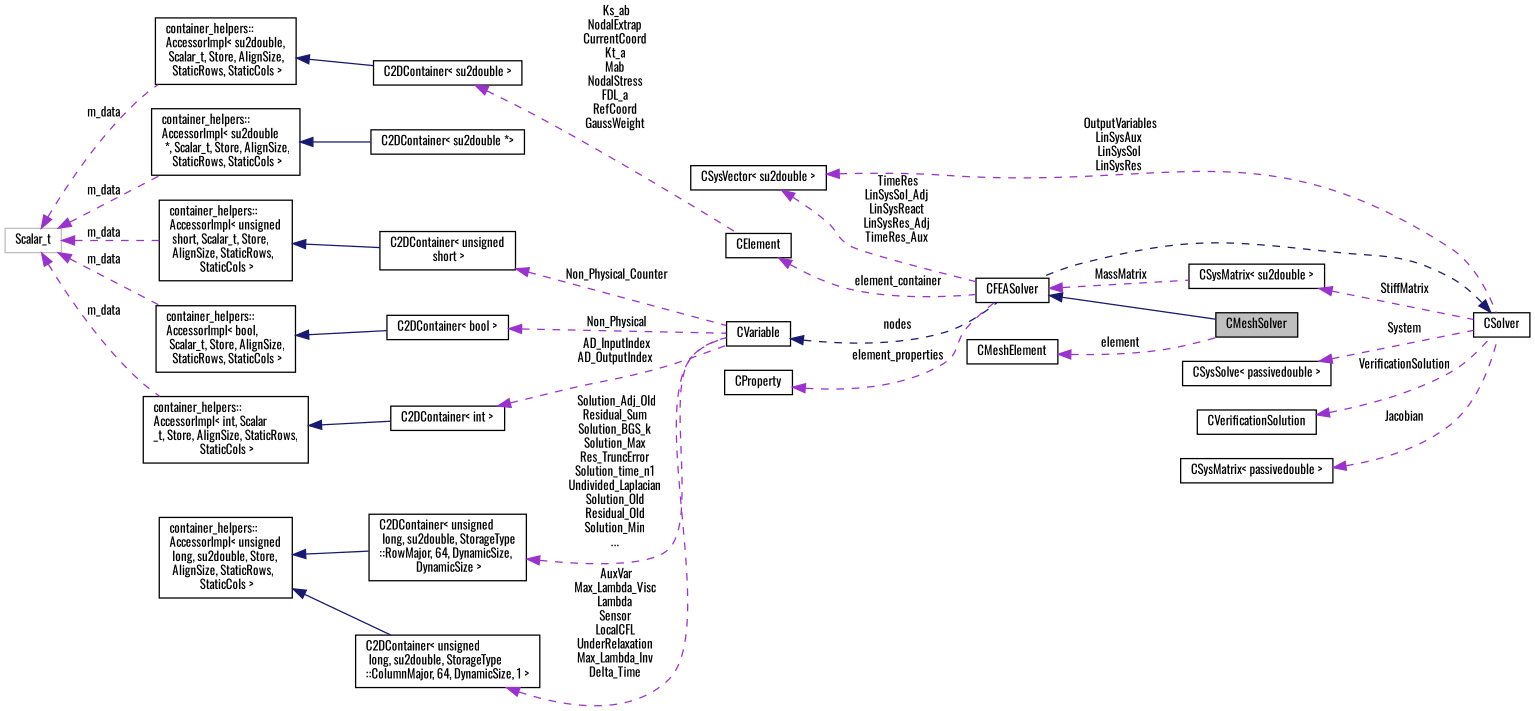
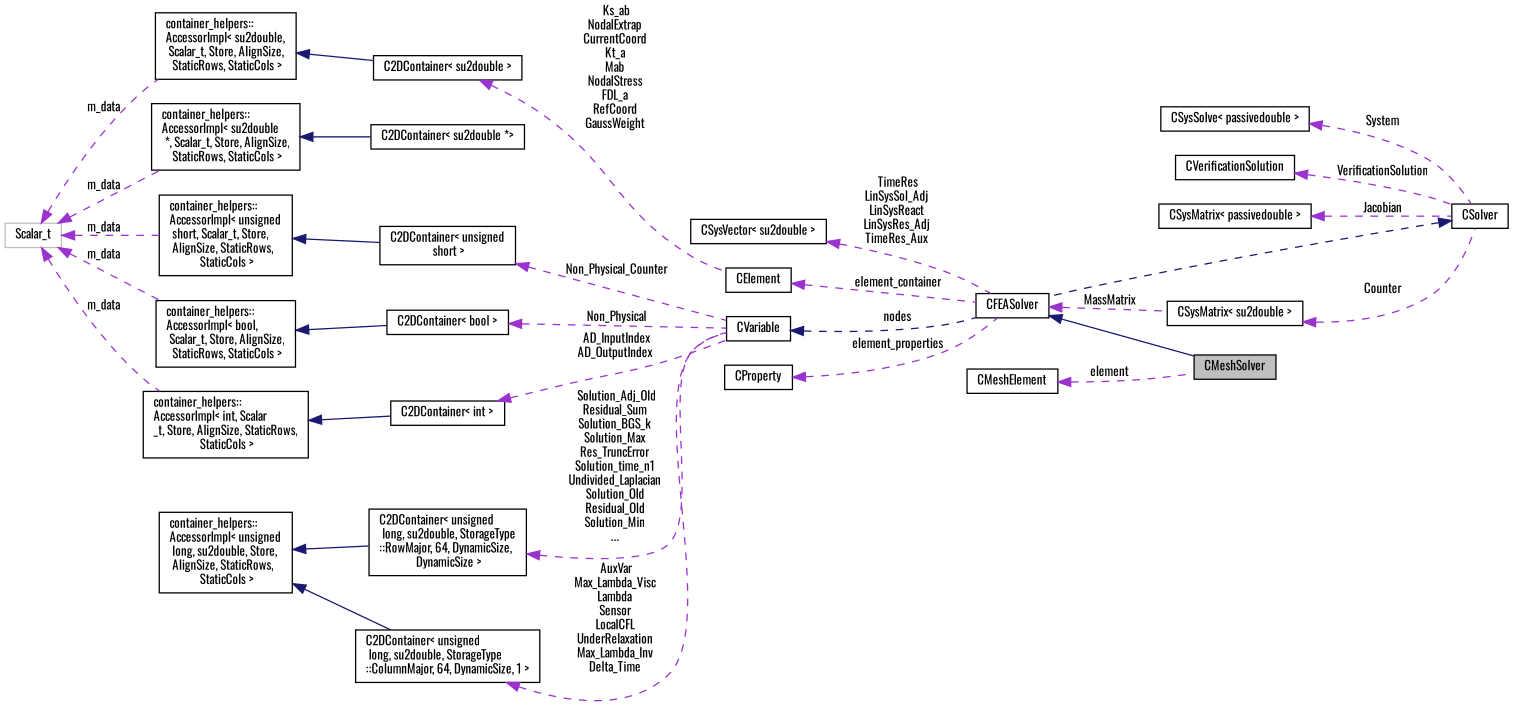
edge "CSolver" -> "CSysVector< su2double >": removed, label "OutputVariables LinSysAux LinSysSol LinSysRes"
edge "CSolver" -> "CSysMatrix< su2double >": label " StiffMatrix" -> " Counter"
